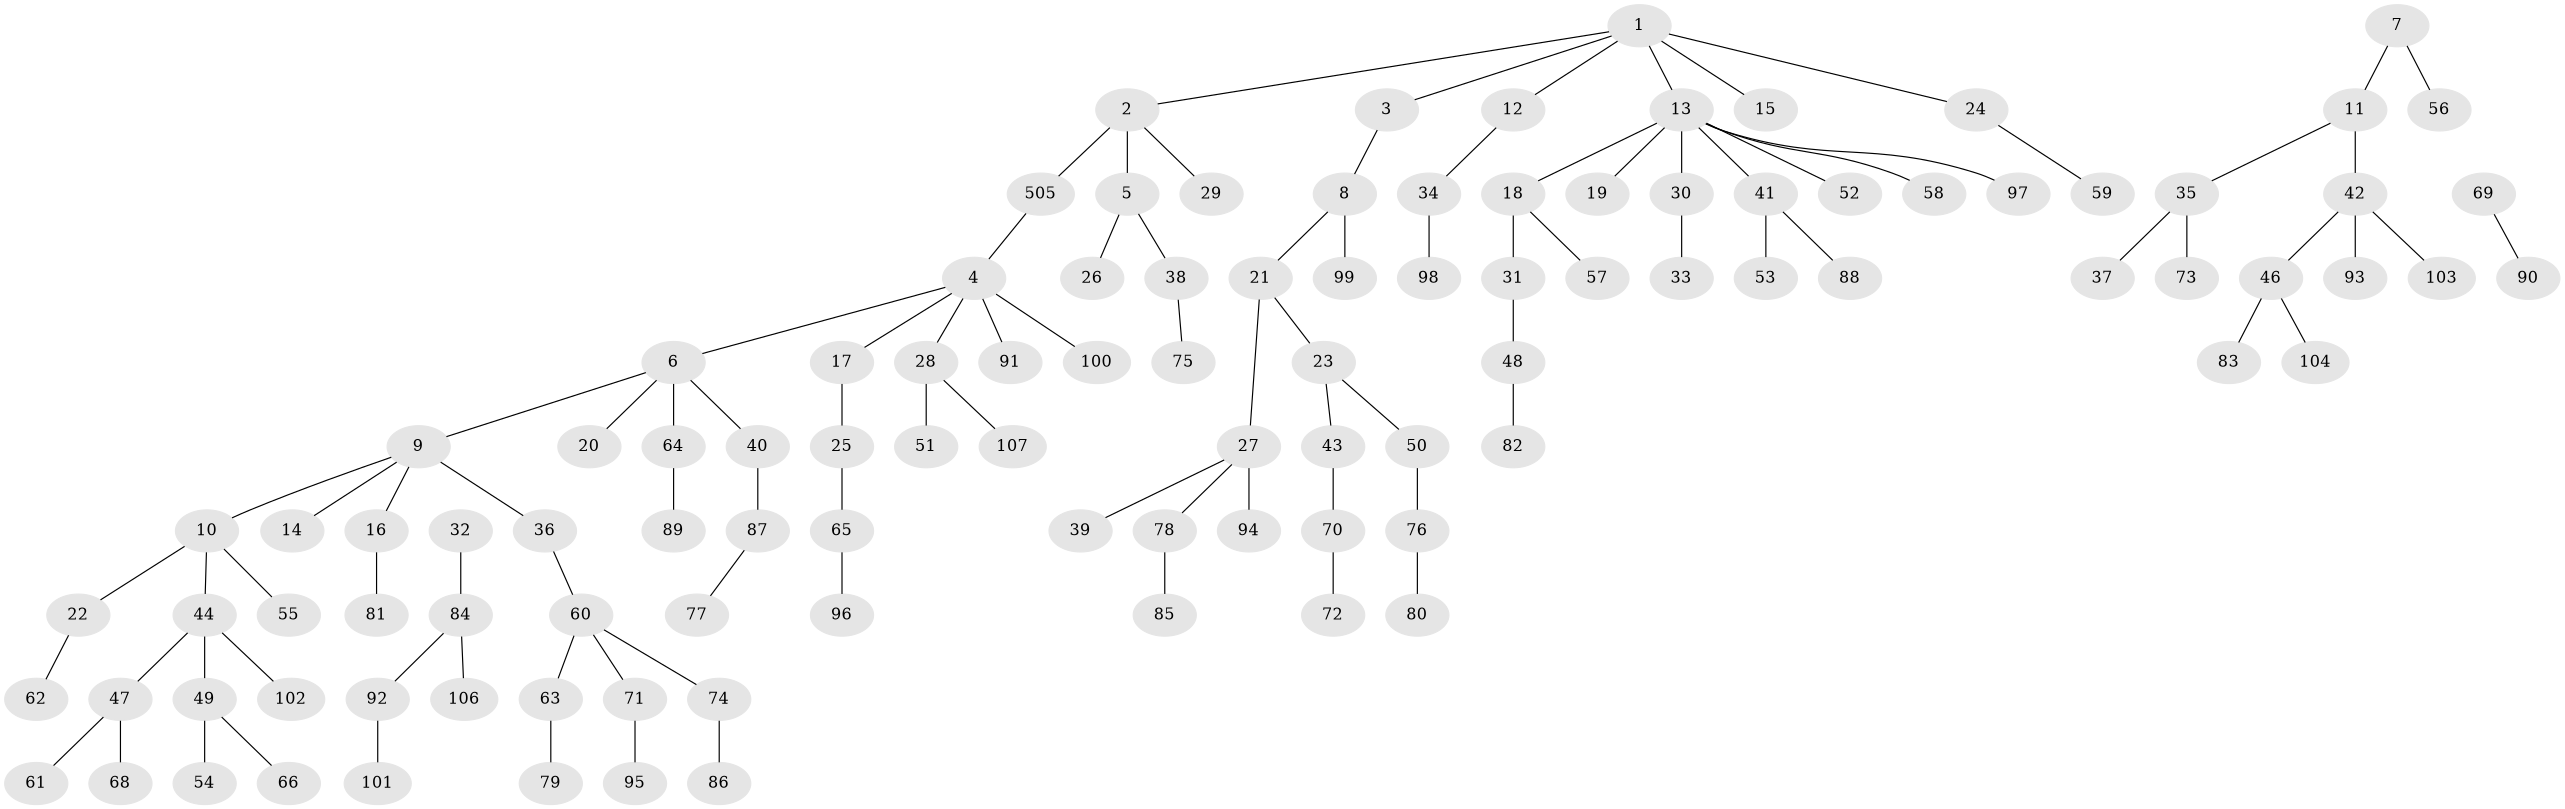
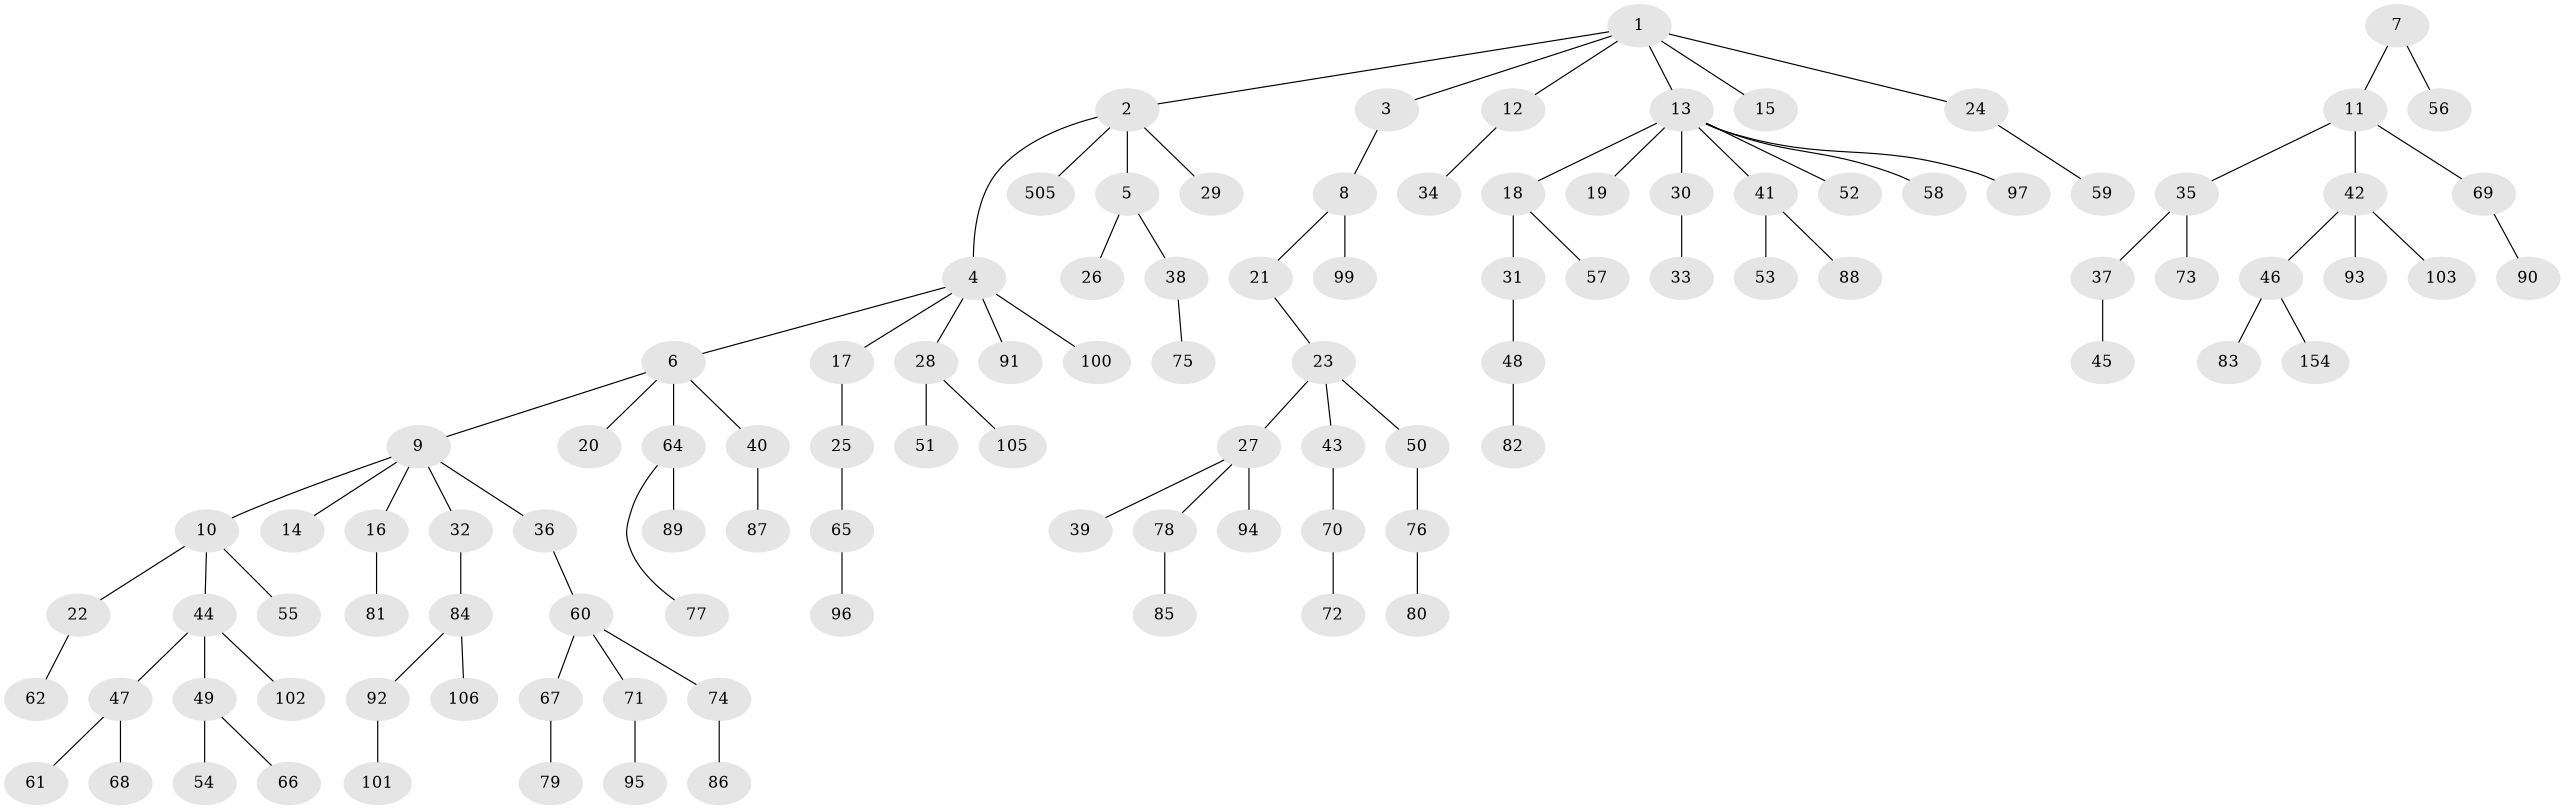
edge "11" -- "69": added
edge "505" -- "4": now "2" -- "4"
node "98": removed
edge "21" -- "27": now "23" -- "27"
node "45": added
node "104": label "104" -> "154"
node "107": label "107" -> "105"
edge "9" -- "32": added
edge "87" -- "77": now "64" -- "77"
node "63": label "63" -> "67"
